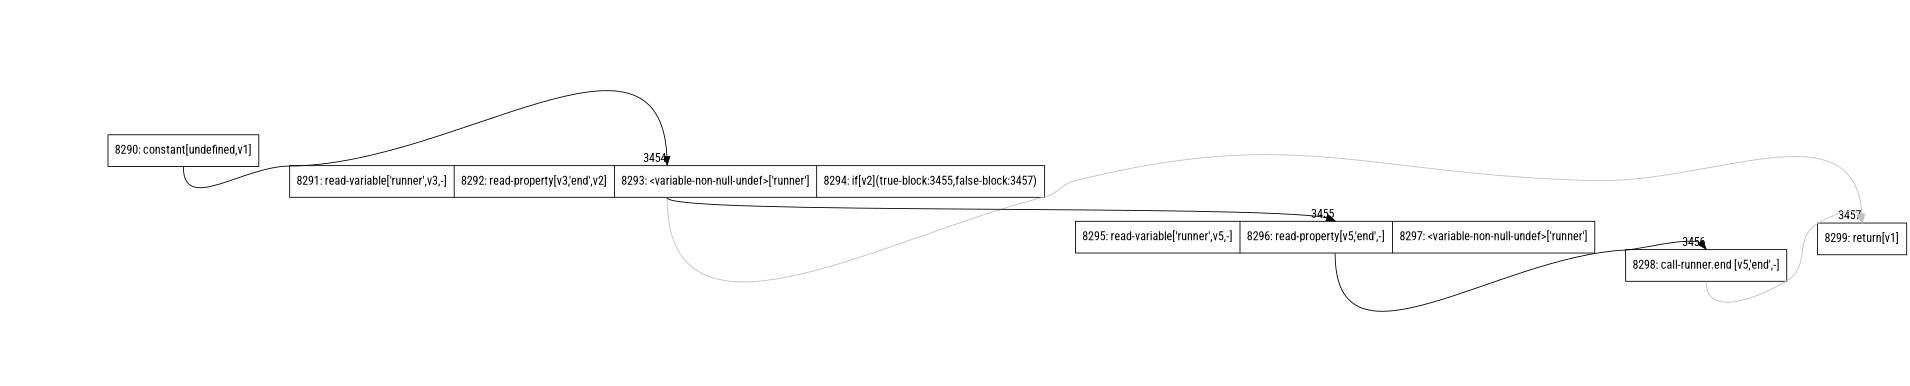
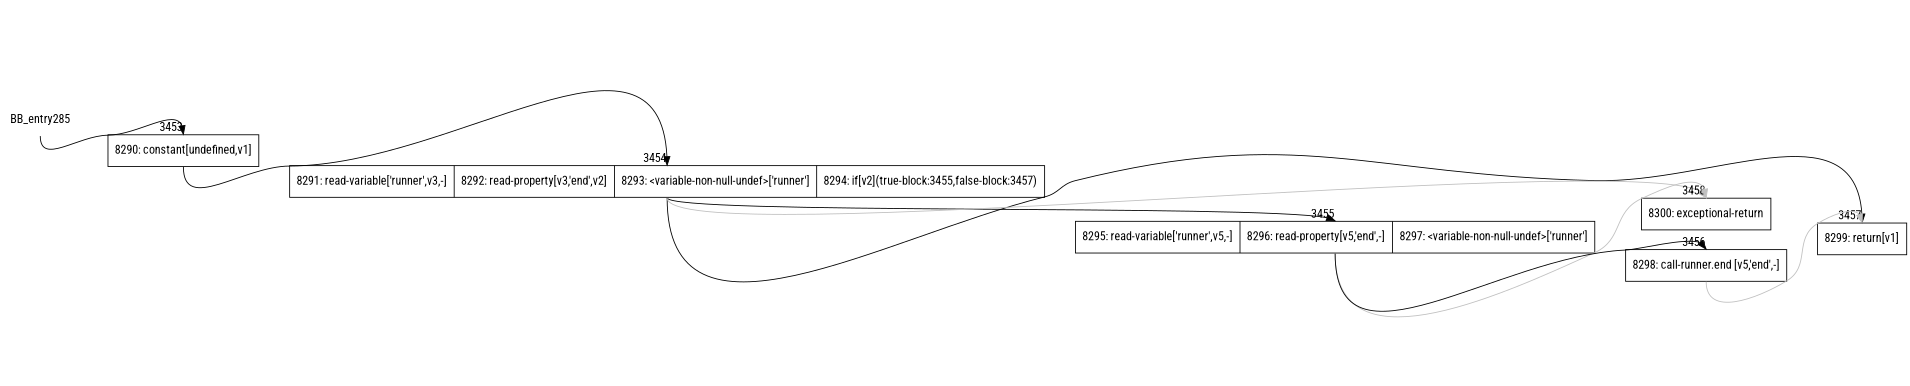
node "BB_entry285": added
edge "8291: read-variable['runner',v3,-]" -> "8299: return[v1]": color gray -> black
node "8300: exceptional-return": added
